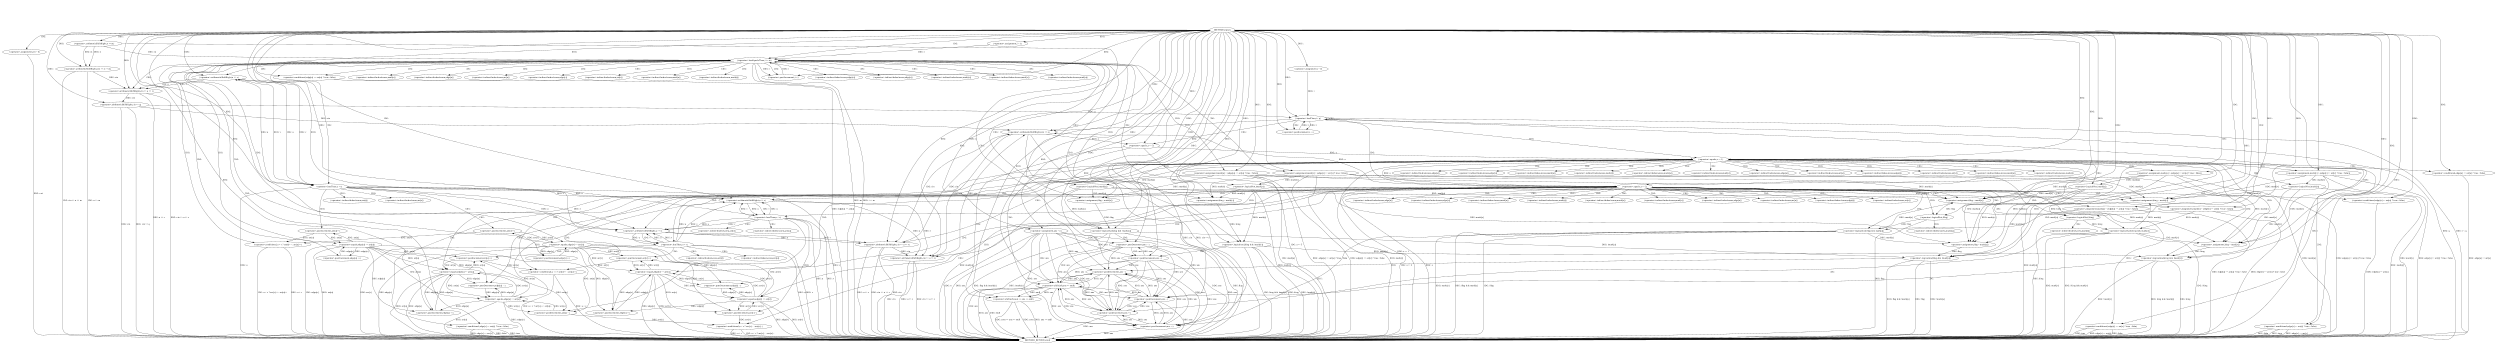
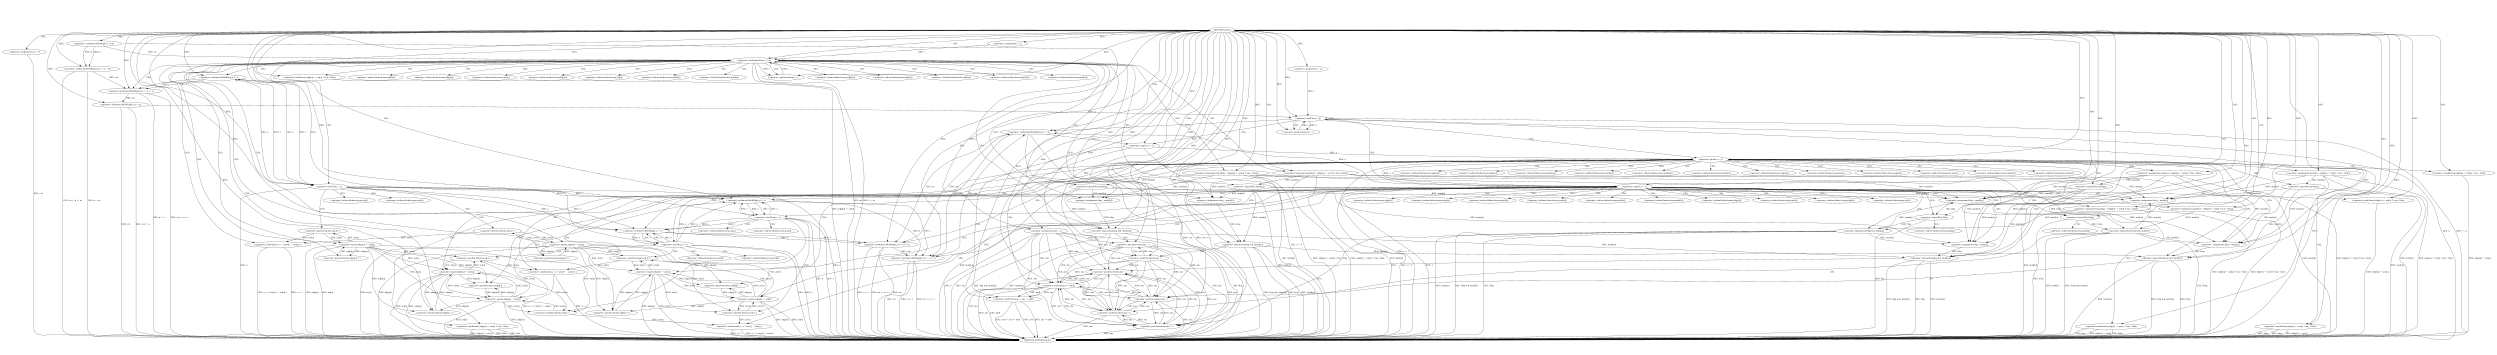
edge "(<operator>.arithmeticShiftRight,cin >> q)" -> "(<operator>.arithmeticShiftRight,cin >> a)": removed, label "DDG: cin"
node "(METHOD_RETURN,void)": label "(METHOD_RETURN,void)" -> "(METHOD_RETURN,input)"
